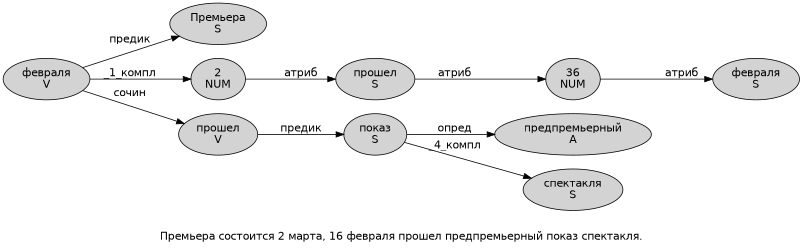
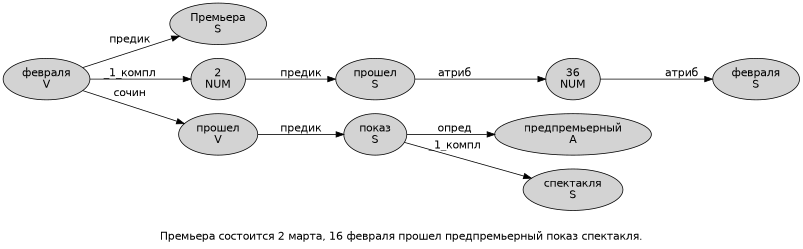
edge "2 NUM" -> "прошел S": label "атриб" -> "предик"
edge "показ S" -> "спектакля S": label "_4_компл" -> "_1_компл"
